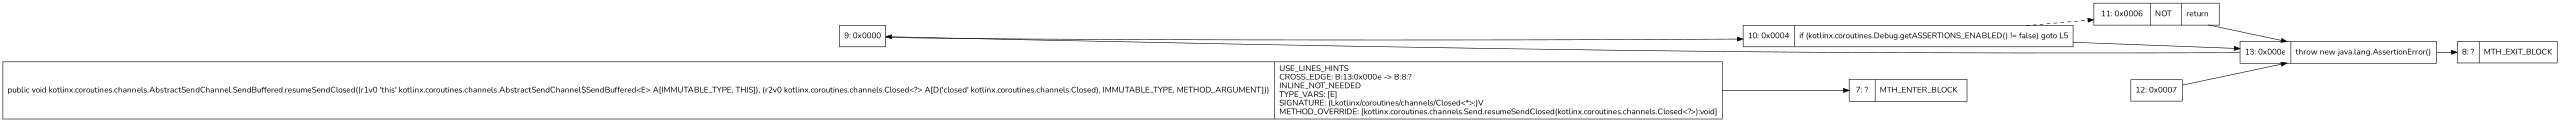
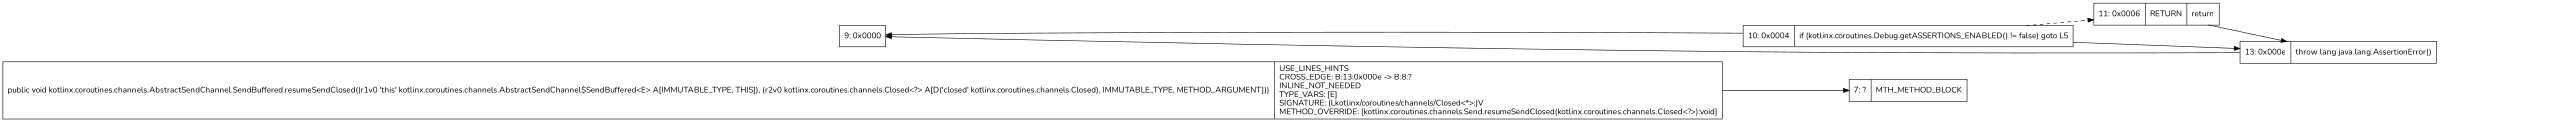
node "11: 0x0006": text "NOT" -> "RETURN"
edge "9: 0x0000" -> "10: 0x0004": reversed
node "13: 0x000e": text "throw new java.lang.AssertionError()" -> "throw lang java.lang.AssertionError()"
node "8: ?": removed
node "7: ?": text "MTH_ENTER_BLOCK" -> "MTH_METHOD_BLOCK"
node "12: 0x0007": removed
